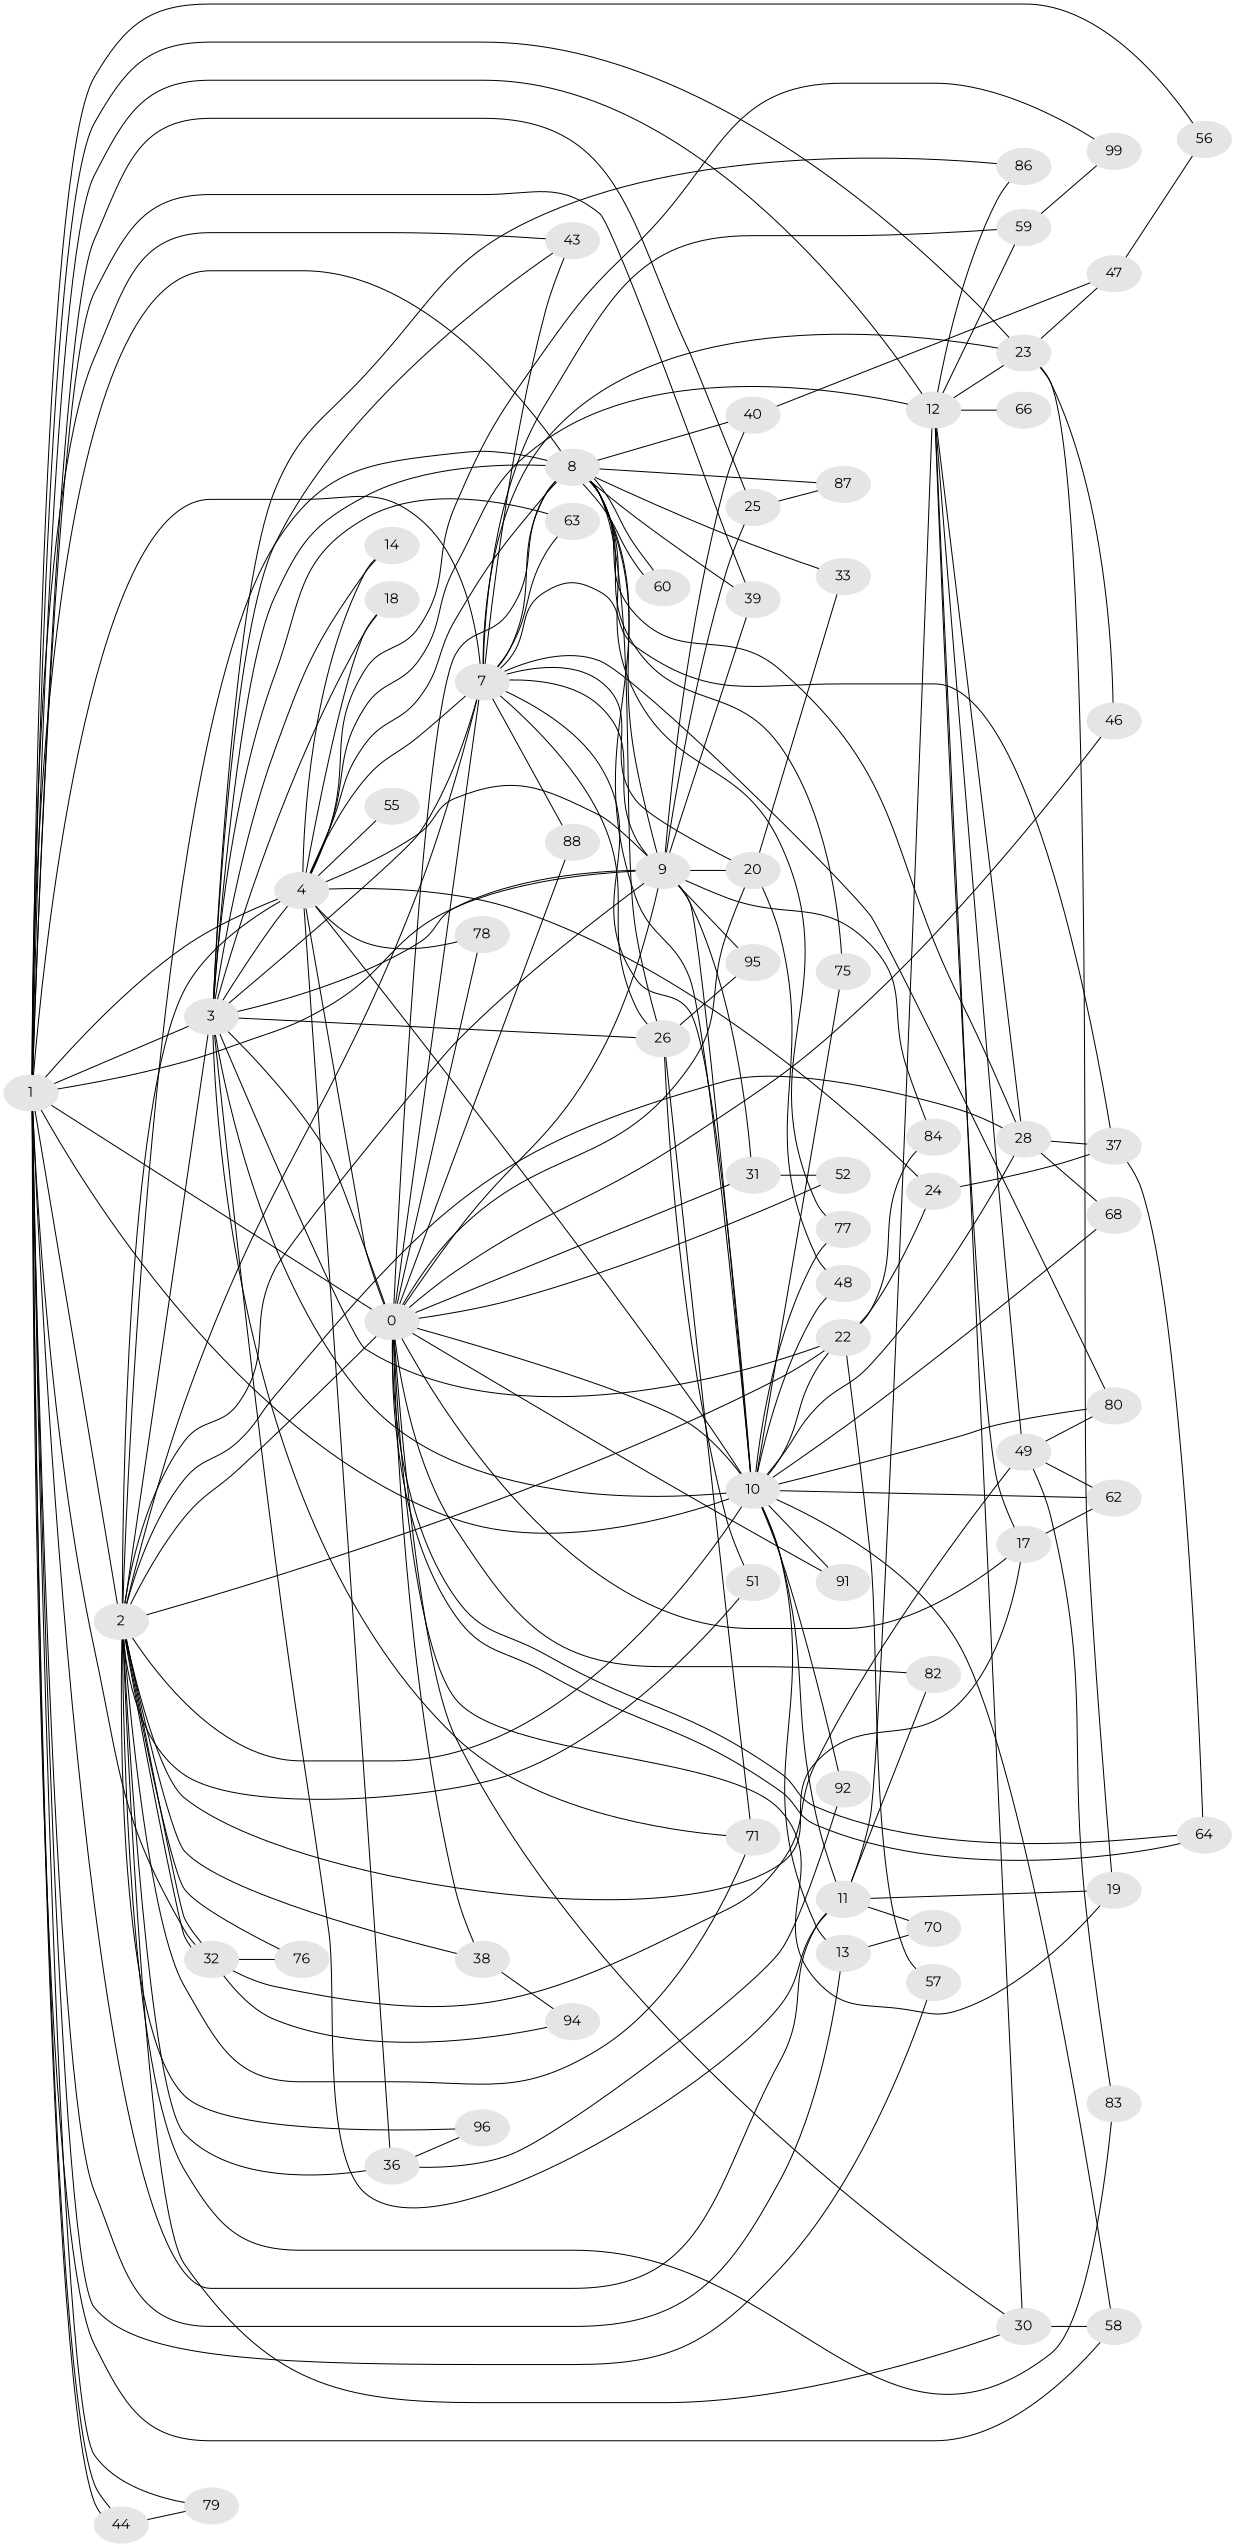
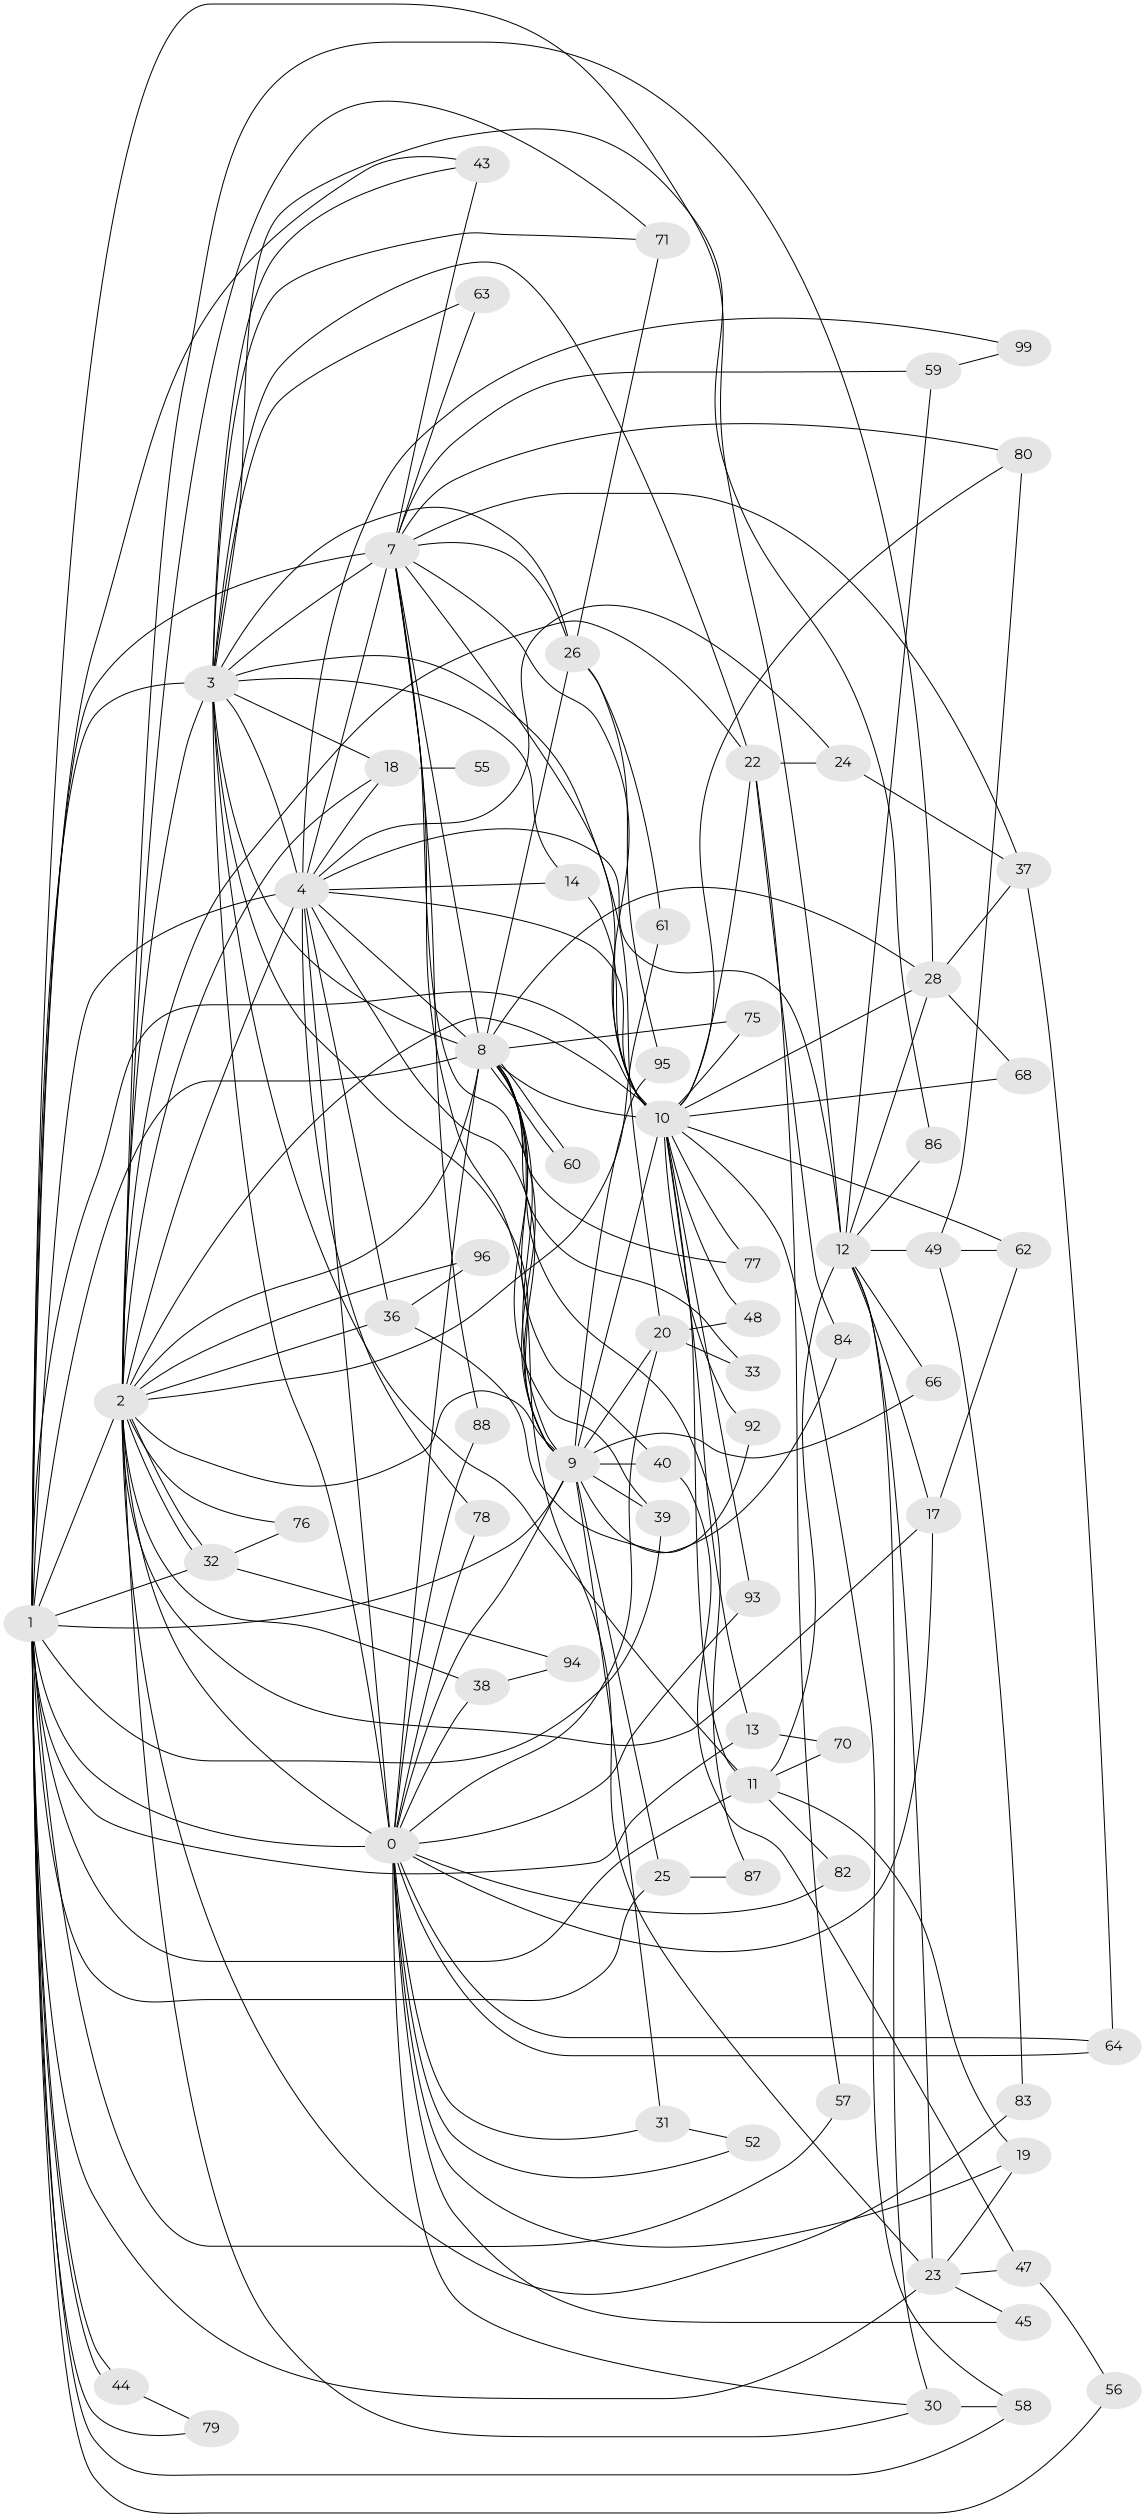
node "46": label "46" -> "45"
edge "55" -- "4": now "55" -- "18"
edge "7" -- "0": removed
edge "7" -- "2": now "18" -- "2"
edge "0" -- "10": now "14" -- "10"
edge "66" -- "9": added
node "51": label "51" -> "61"
node "91": label "91" -> "93"
edge "49" -- "32": removed
